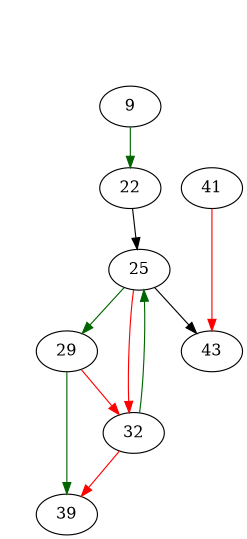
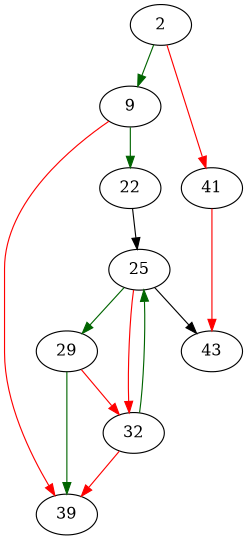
node "2": added
edge "9" -> "39": added
